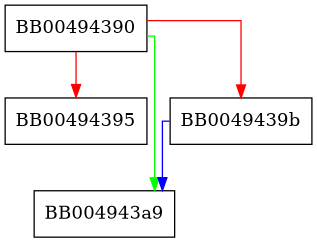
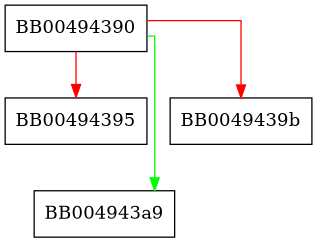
edge "BB0049439b" -> "BB004943a9": removed
